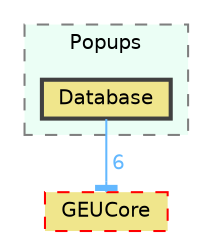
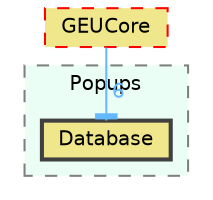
edge "Database" -> "GEUCore": reversed
